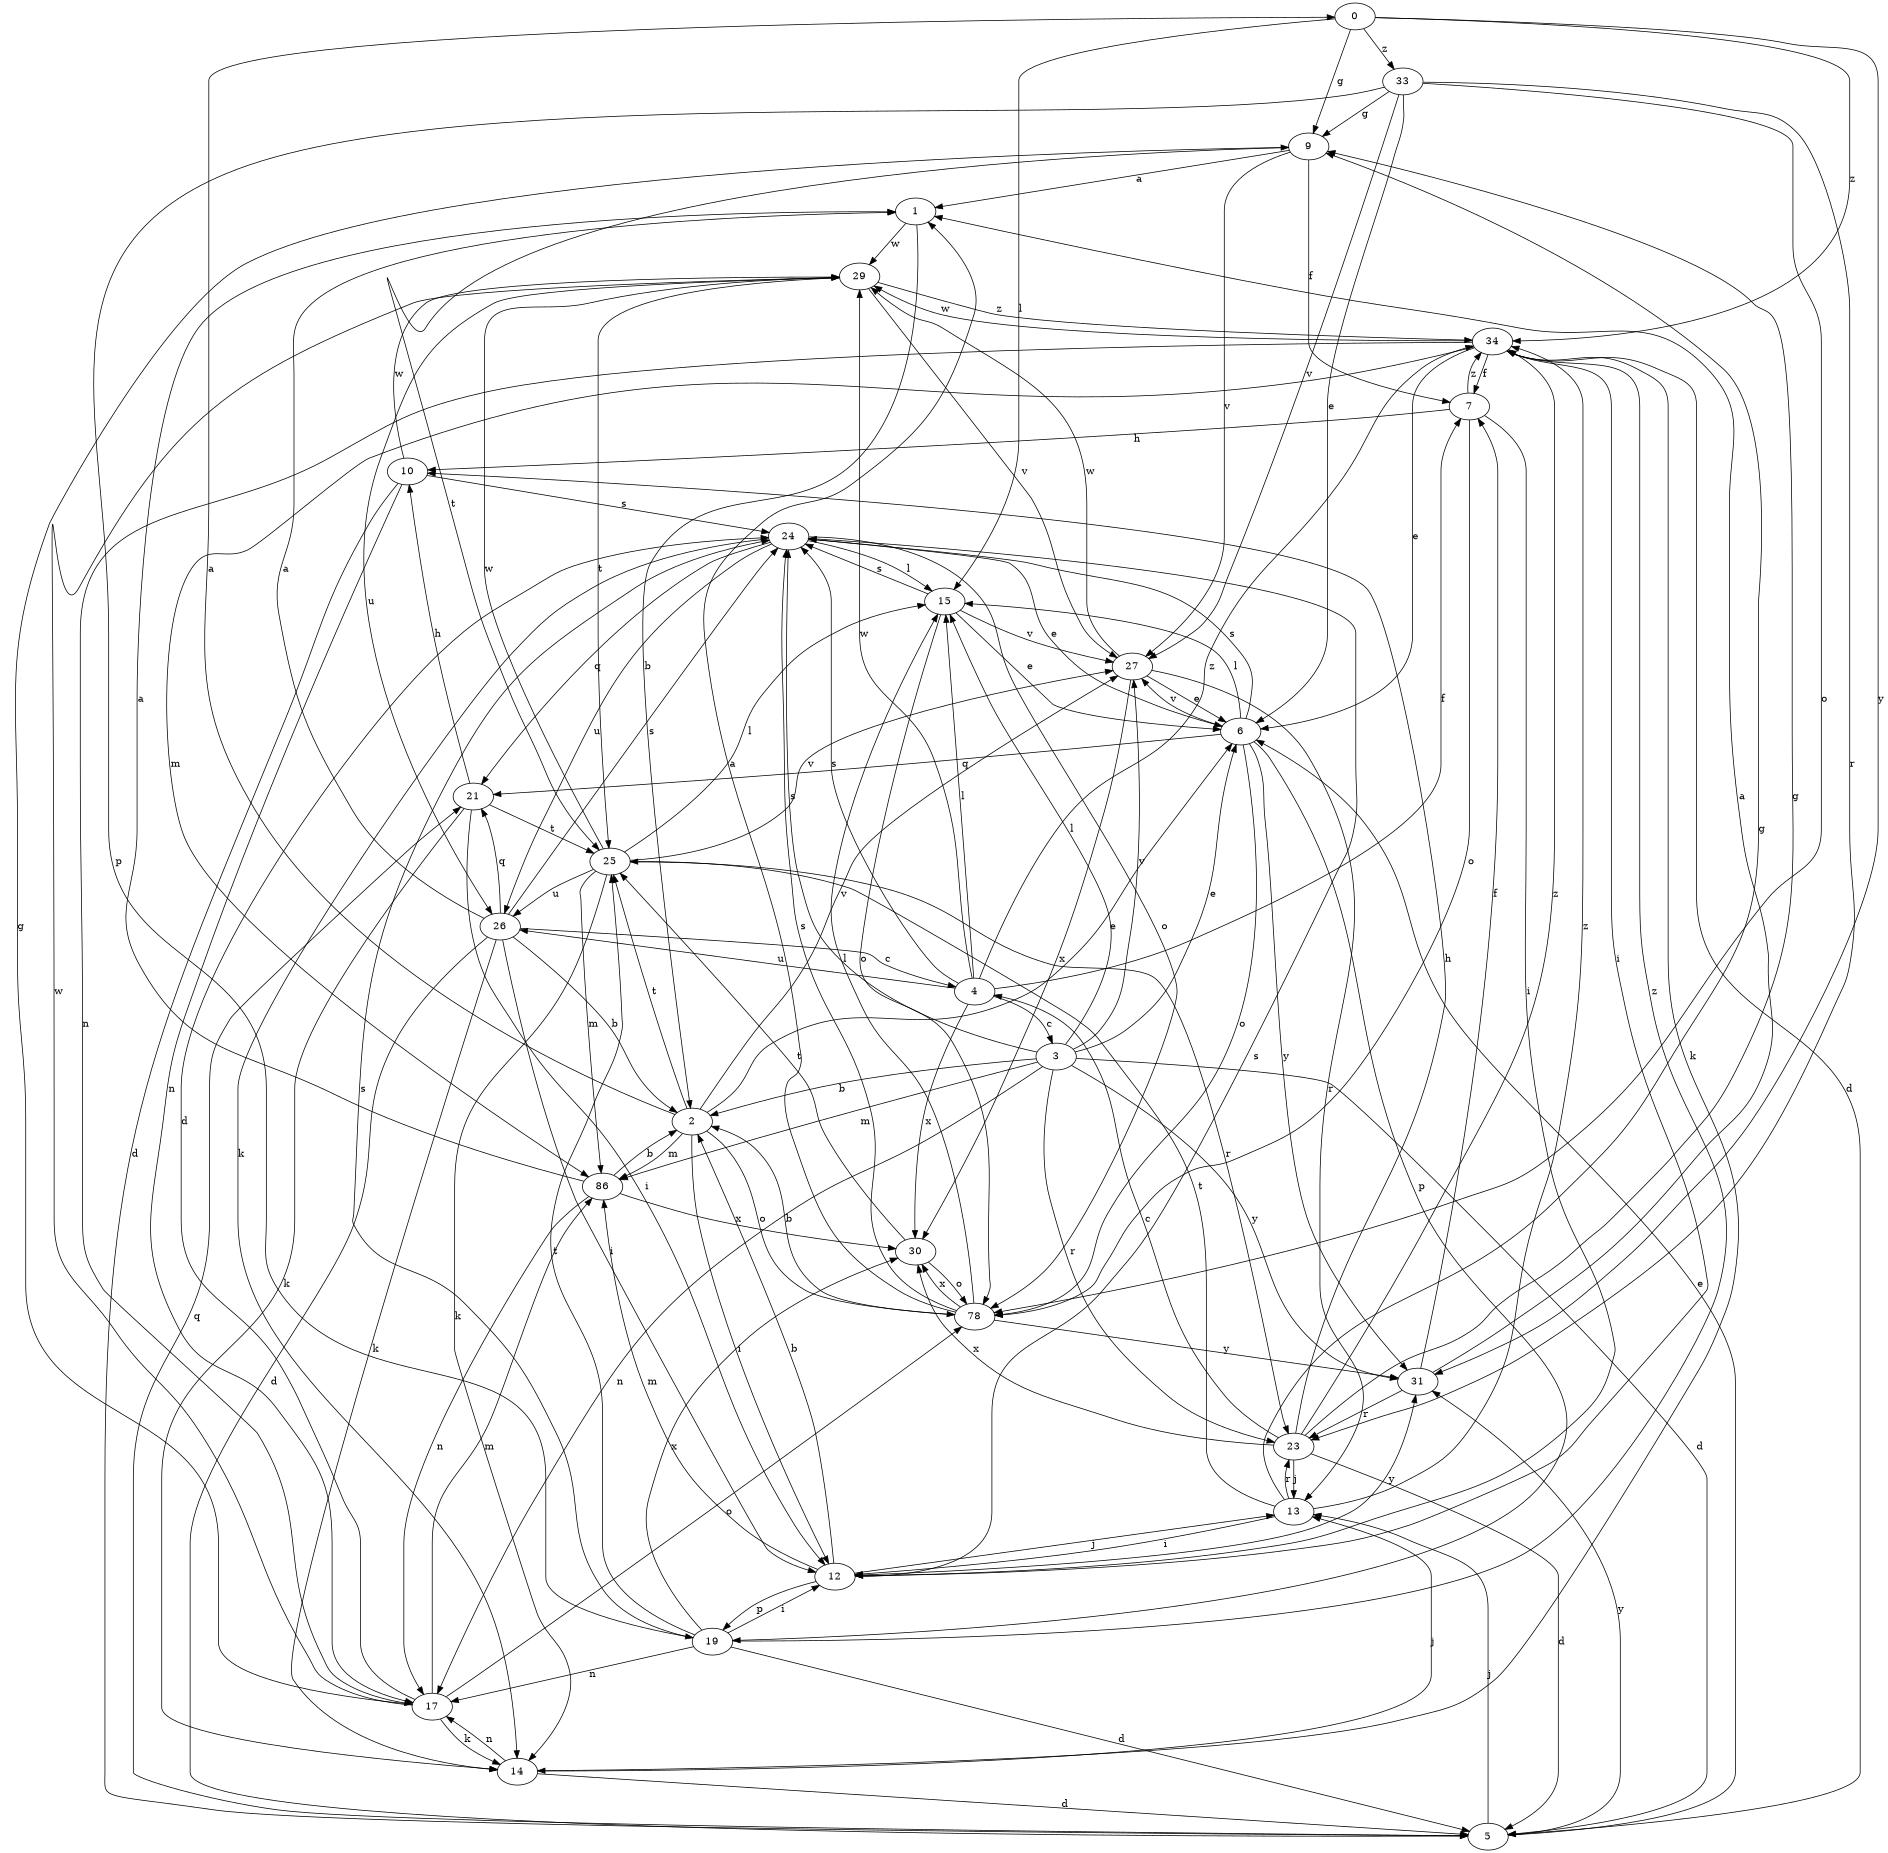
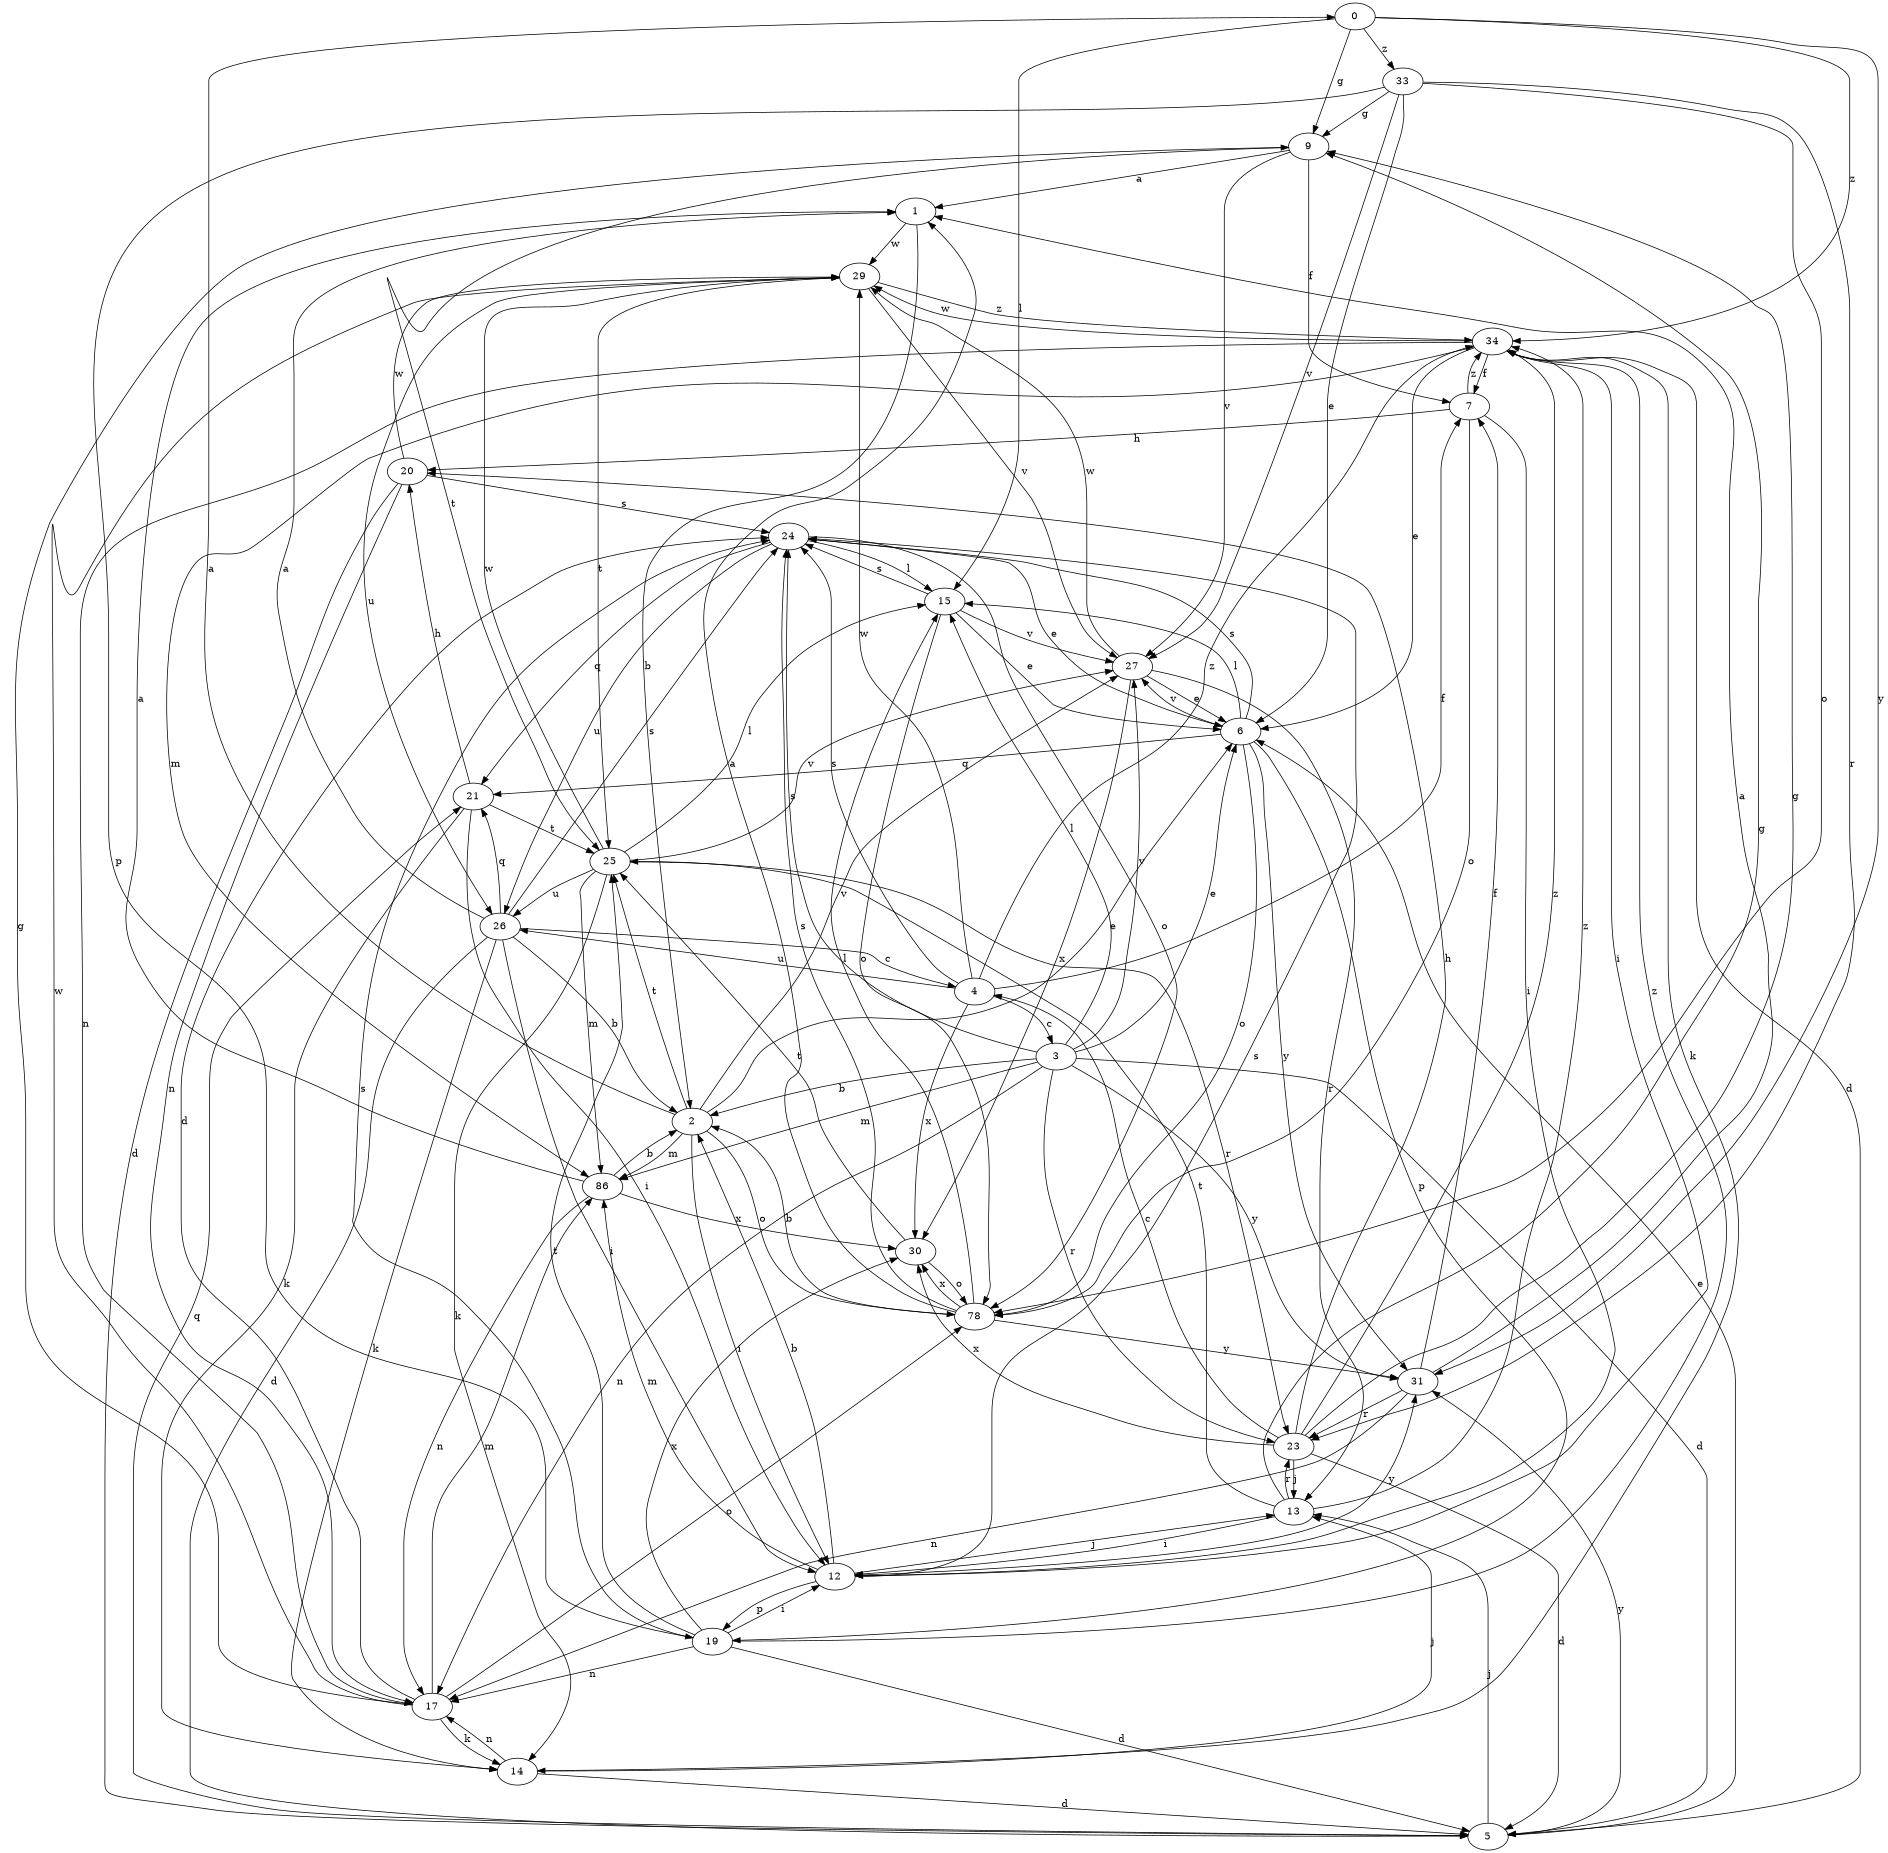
node "10": label "10" -> "20"
edge "4" -> "15": removed, label "l"
edge "24" -> "14": removed, label "k"
edge "31" -> "17": added, label "n"
